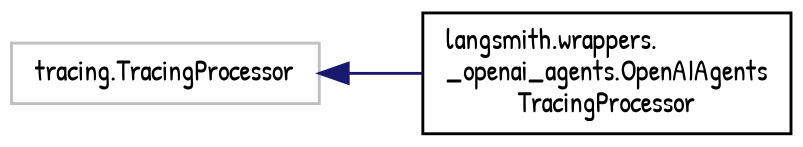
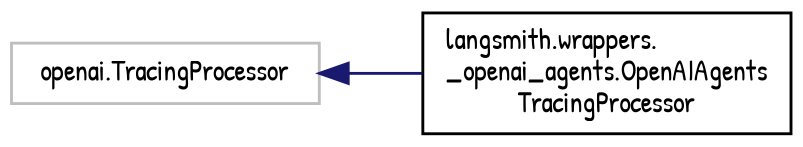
node "tracing.TracingProcessor": label "tracing.TracingProcessor" -> "openai.TracingProcessor"
